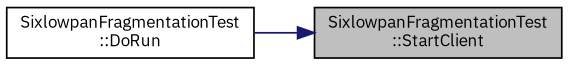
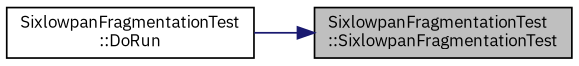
node "SixlowpanFragmentationTest ::StartClient": label "SixlowpanFragmentationTest ::StartClient" -> "SixlowpanFragmentationTest ::SixlowpanFragmentationTest"
